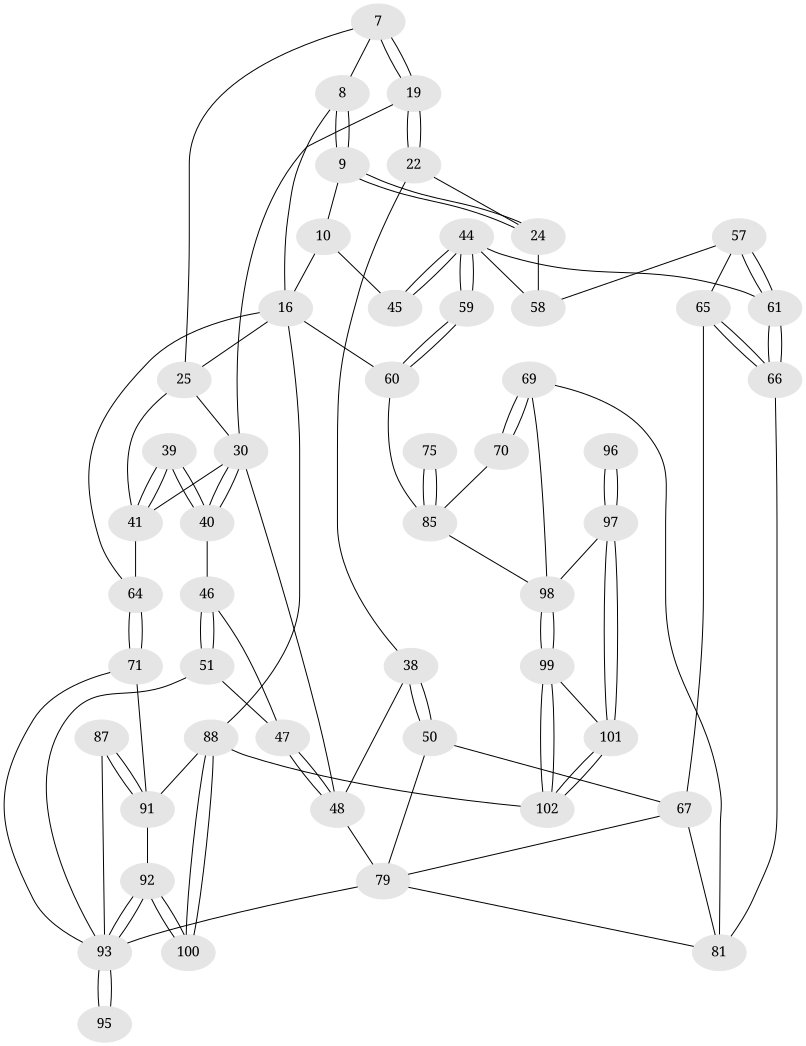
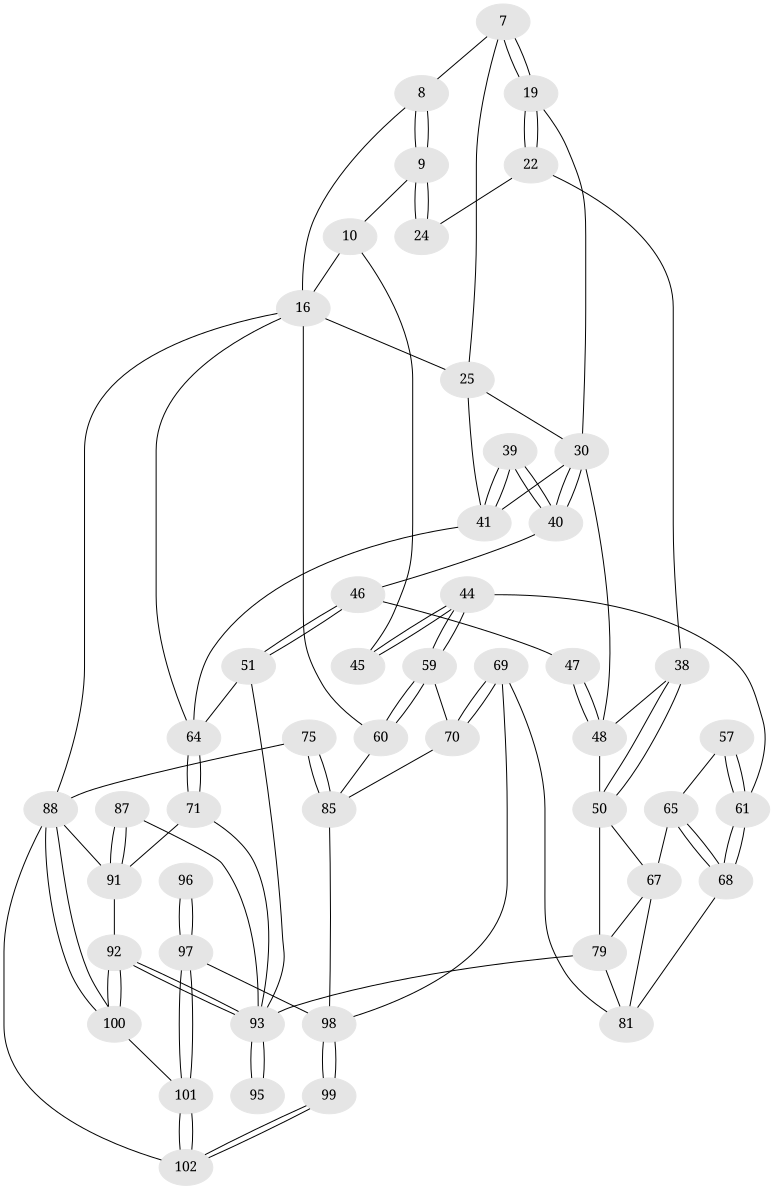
node "58": removed
node "66": label "66" -> "68"
edge "51" -- "47": now "51" -- "64"
edge "59" -- "70": added
edge "99" -- "101": now "100" -- "101"
edge "75" -- "88": added
edge "48" -- "79": now "48" -- "50"
